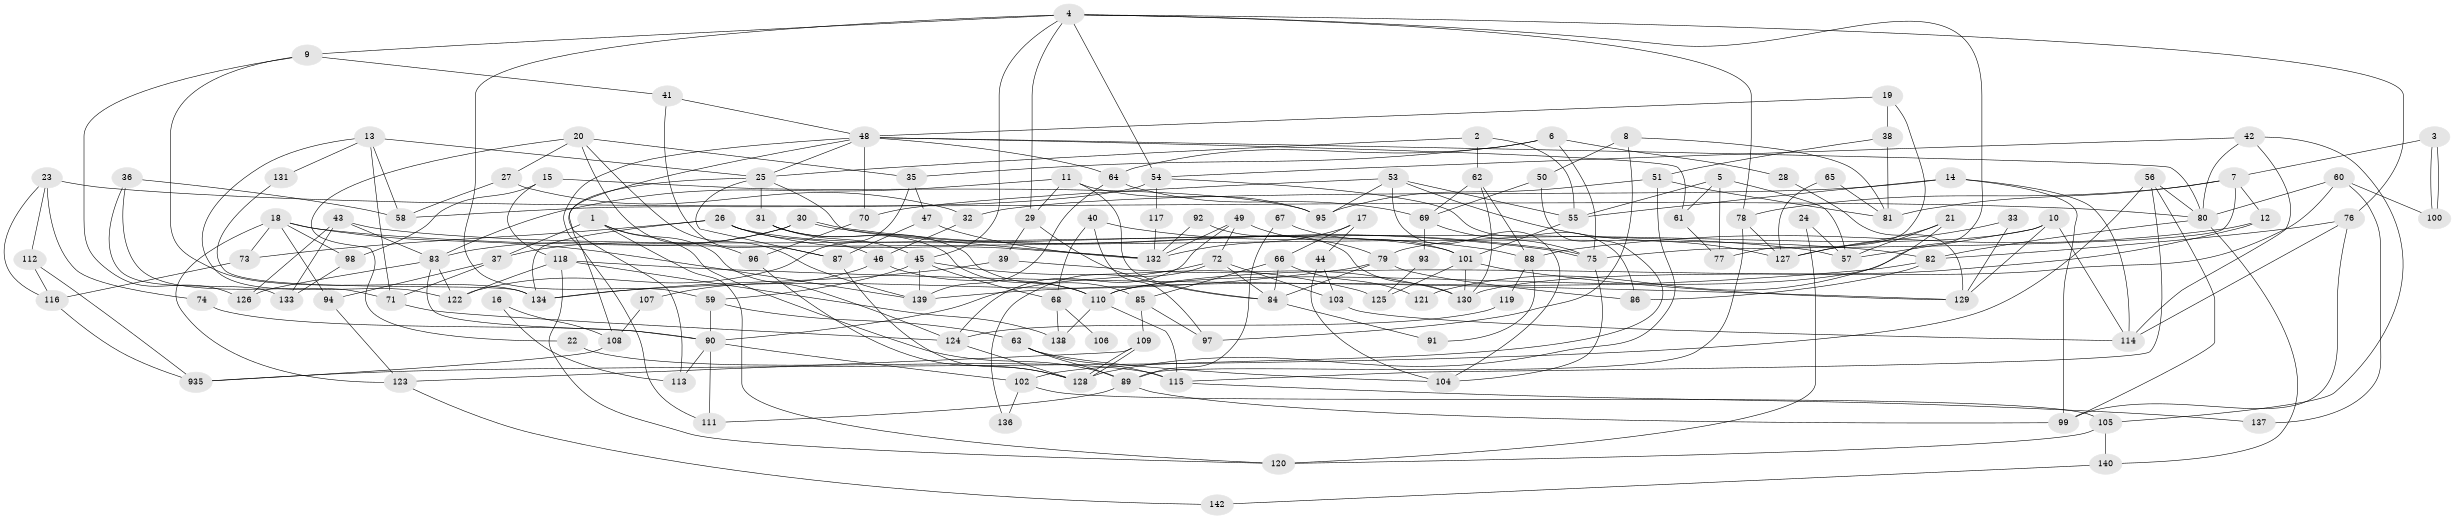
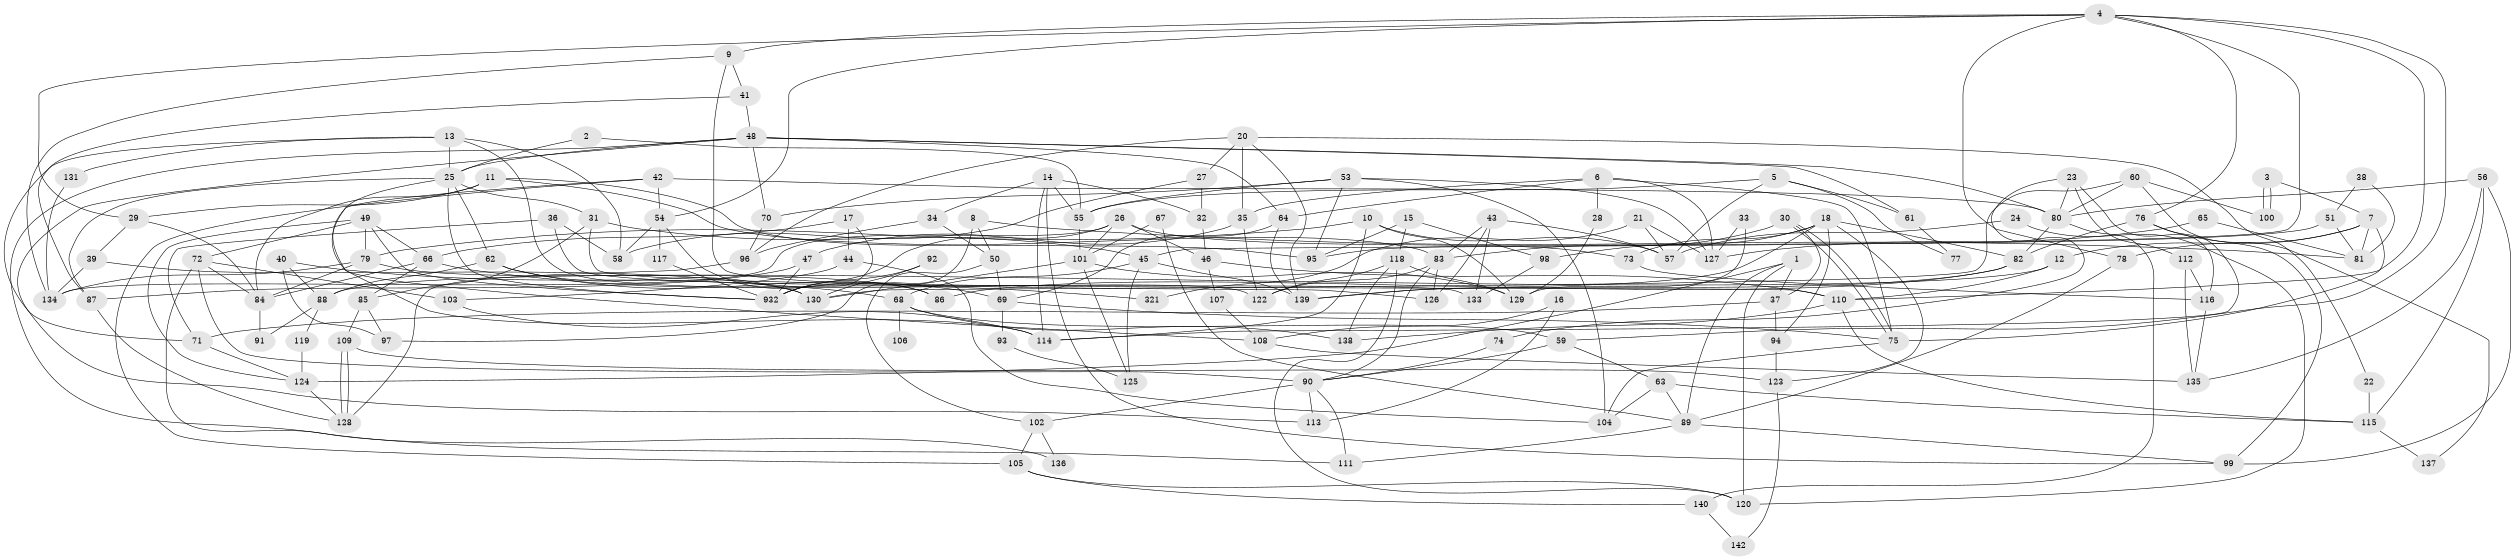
node "19": removed
edge "2" -- "62": now "25" -- "62"
node "34": added
edge "49" -- "66": added
edge "78" -- "127": now "6" -- "127"
node "132": label "132" -> "932"
edge "45" -- "59": now "68" -- "59"
node "121": label "121" -> "321"
edge "51" -- "128": removed
node "935": label "935" -> "135"
